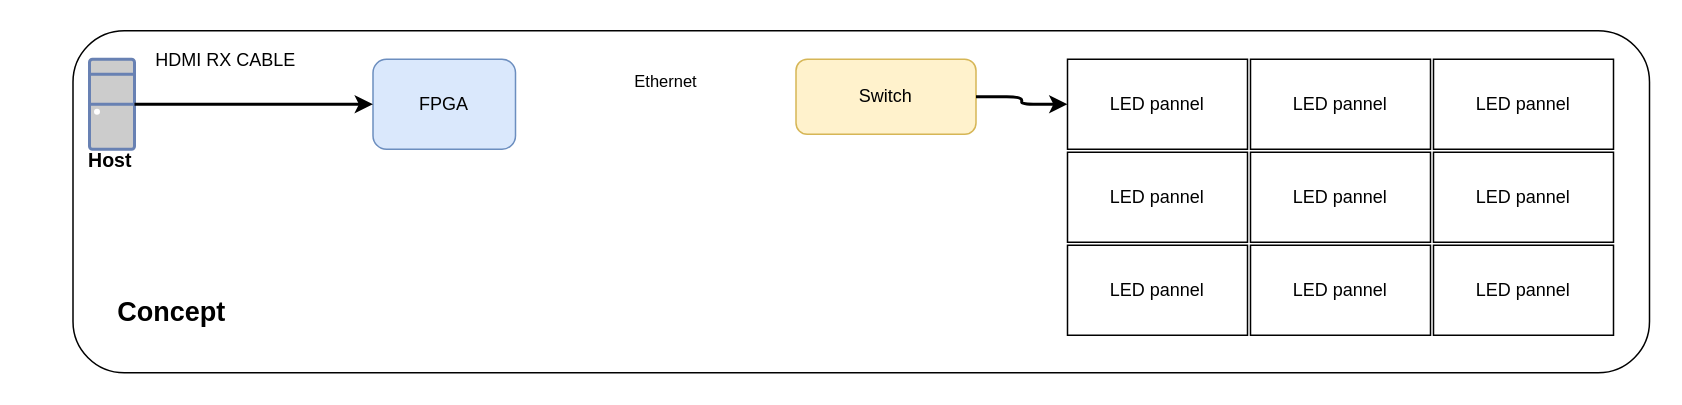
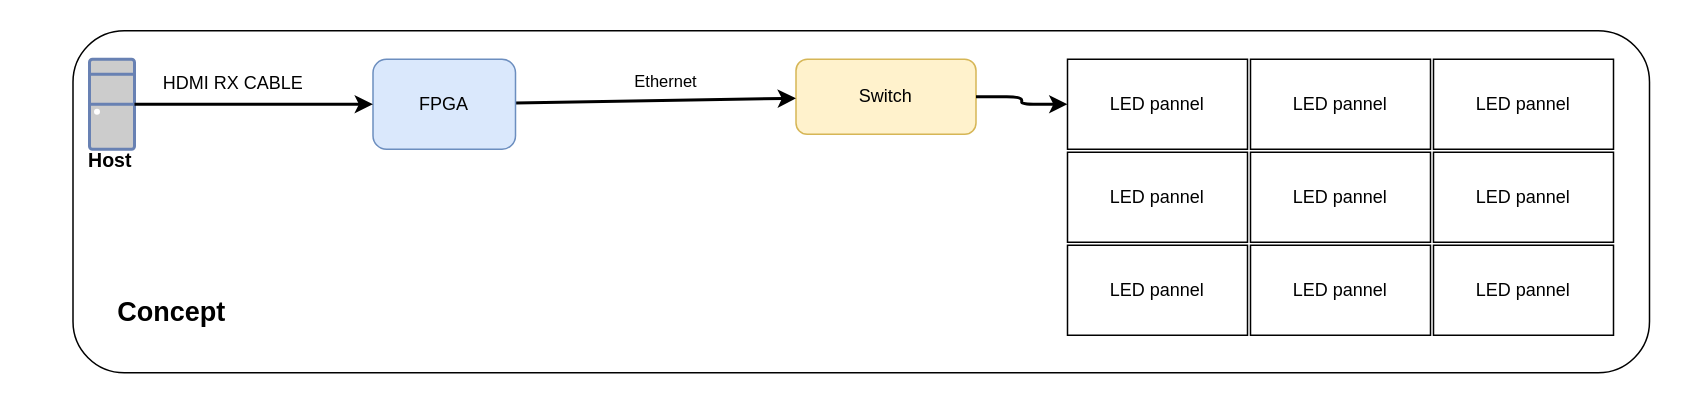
node "HDMI RX CABLE": moved (226, 60) -> (233, 83)
edge "FPGA" -> "Switch": added
